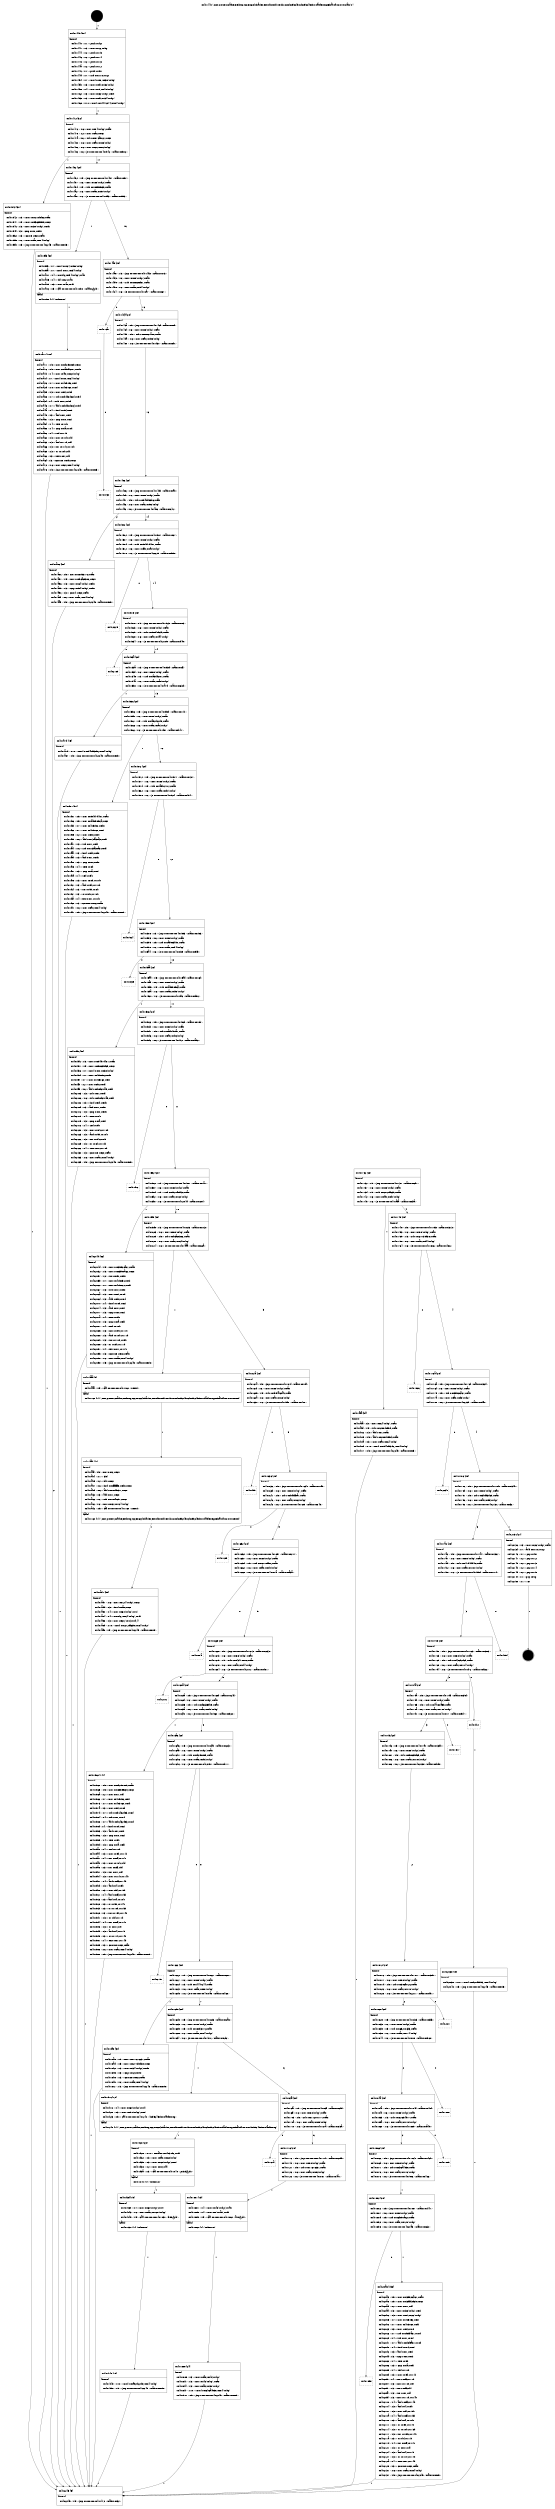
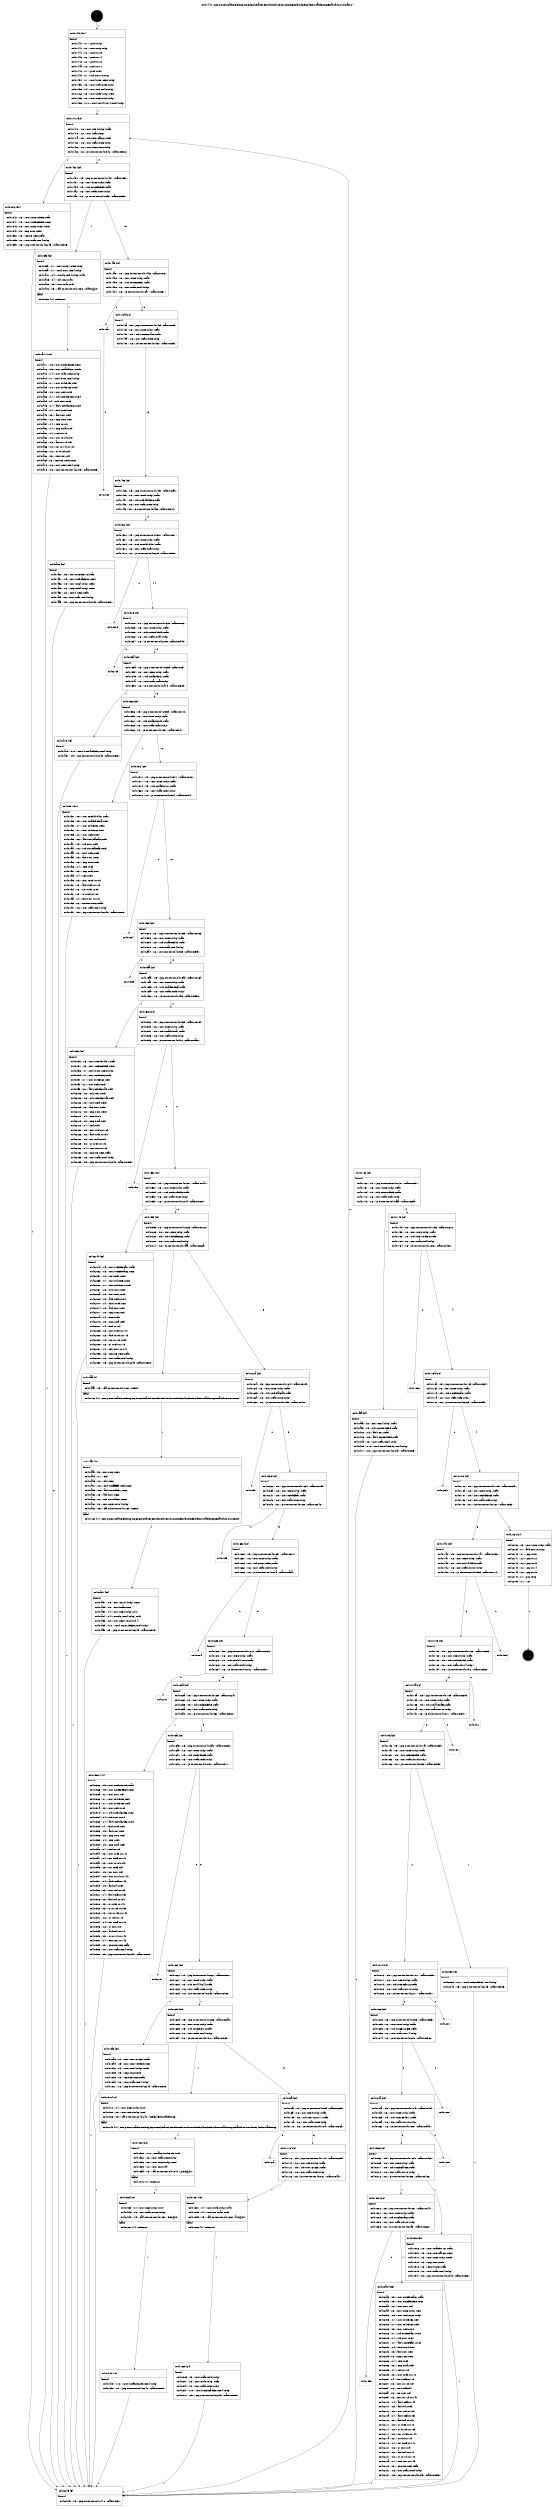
edge "0x4014e6 [28]" -> "0x401a8c [30]": removed, label "2"
edge "0x402245 [5]" -> "0x401472 [32]": added, label "17"
edge "0x401f72" -> "0x40203e [15]": now "0x4017f6 [28]" -> "0x40203e [15]"
node "0x401906 [30]": added
